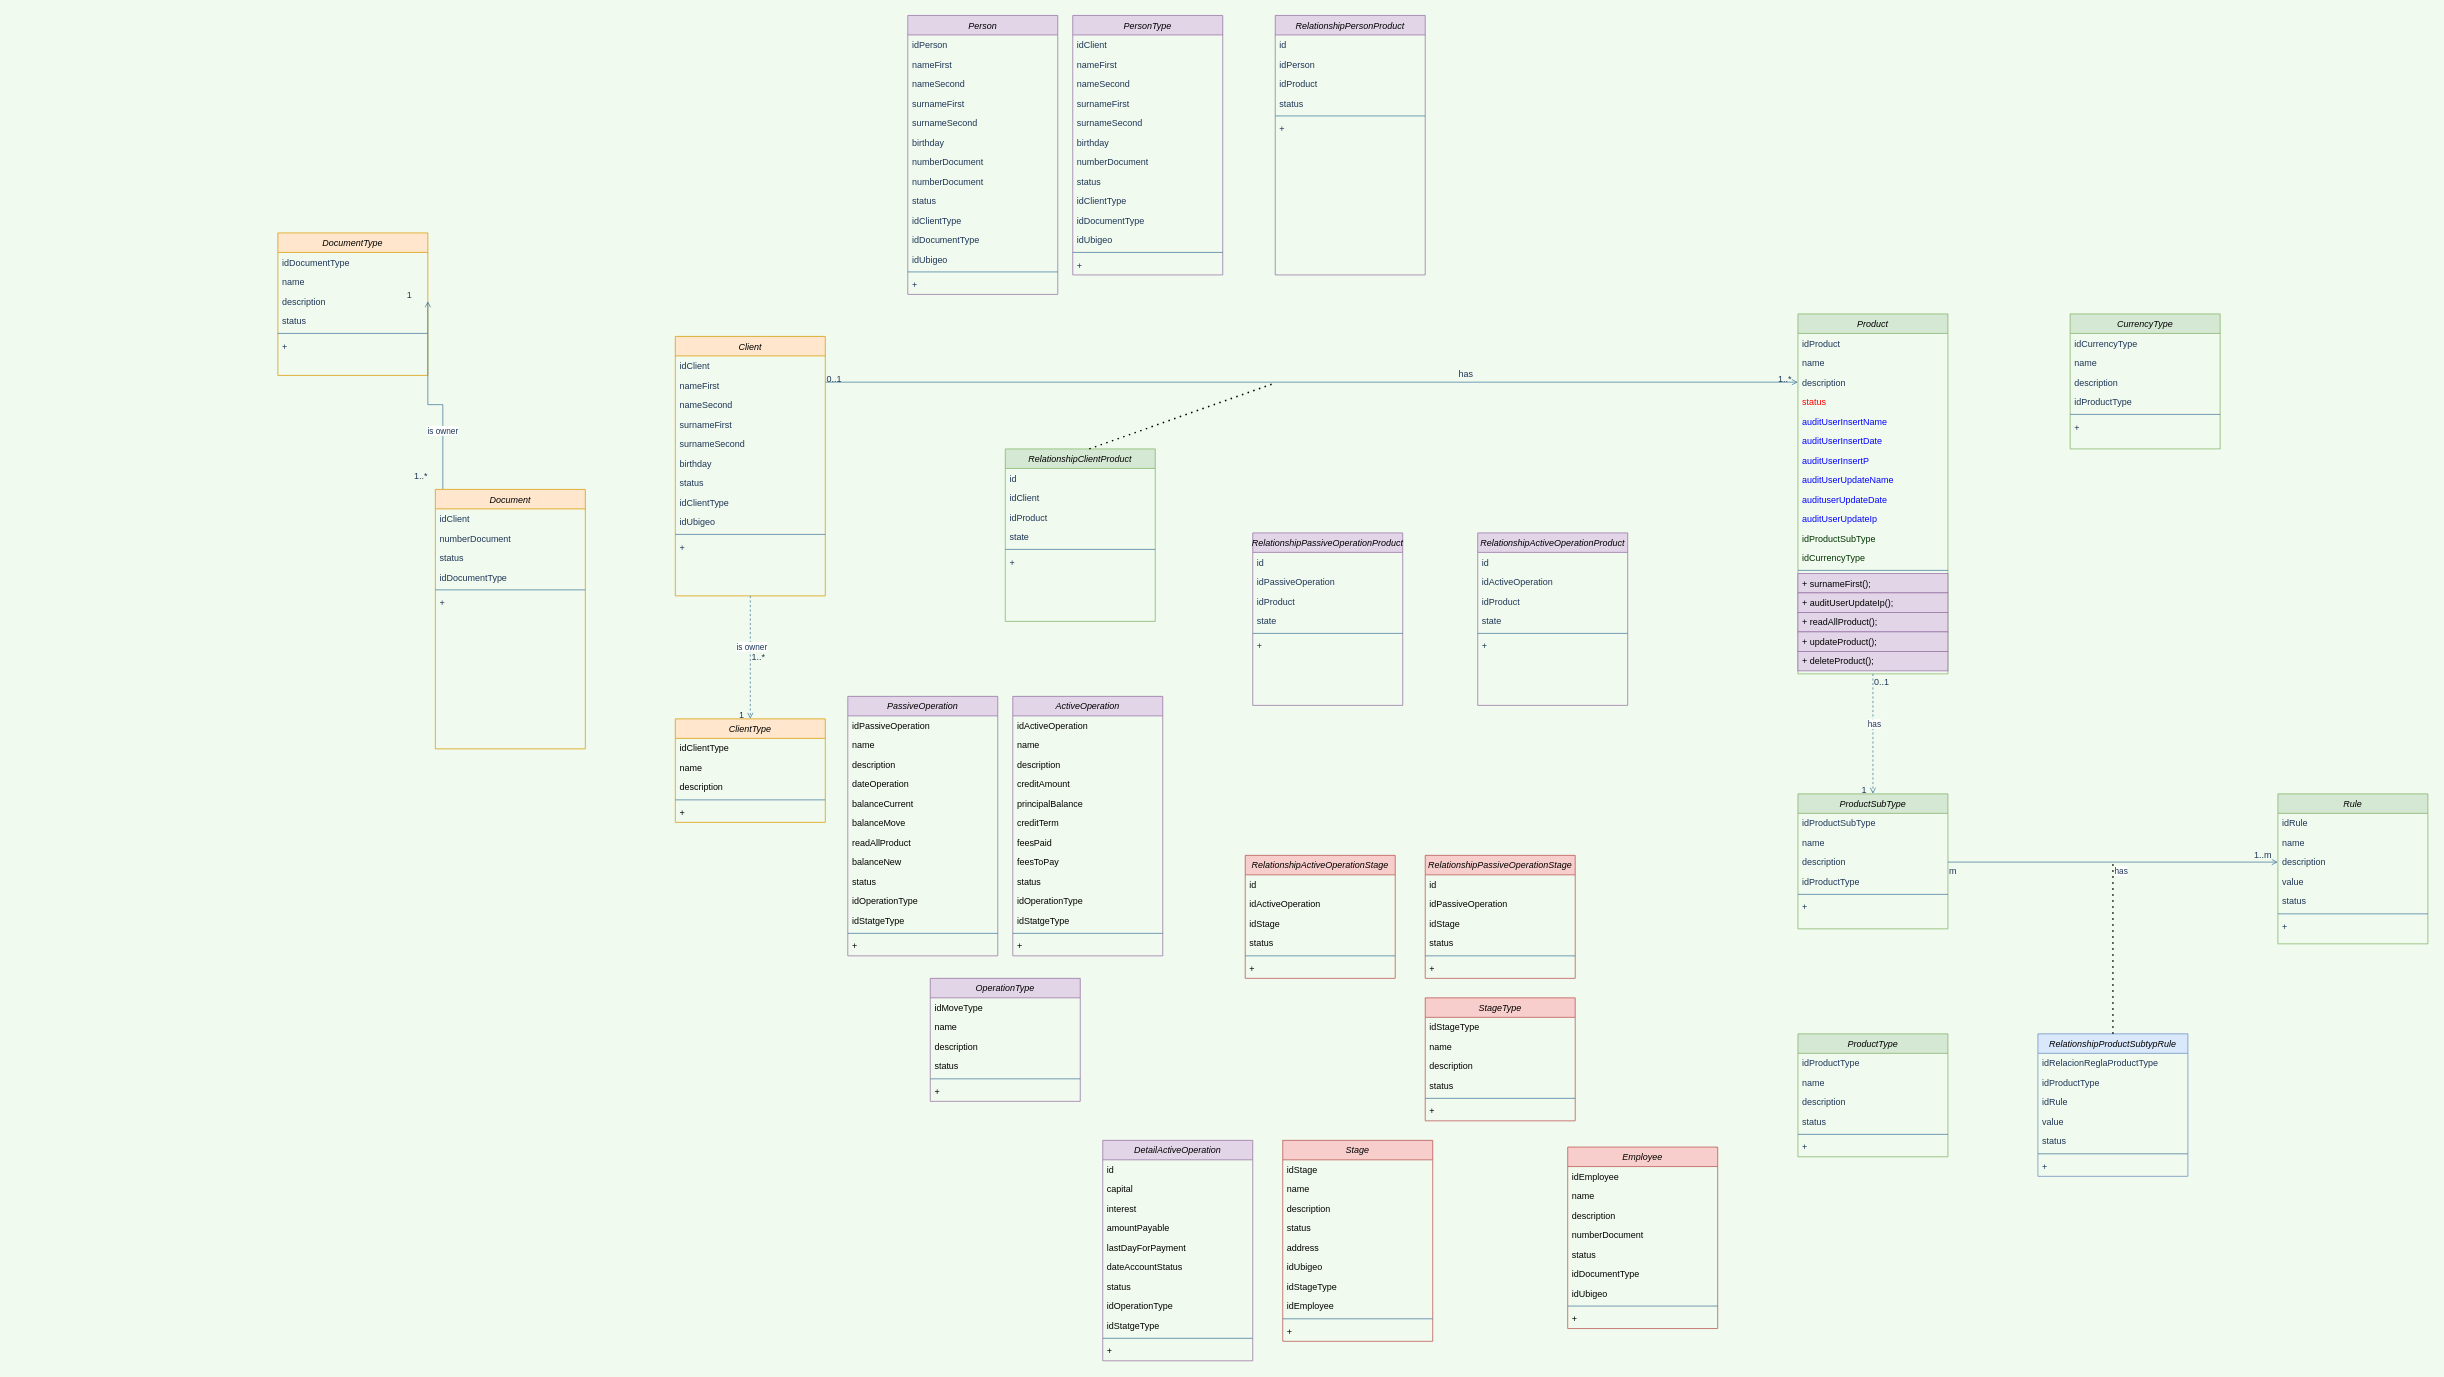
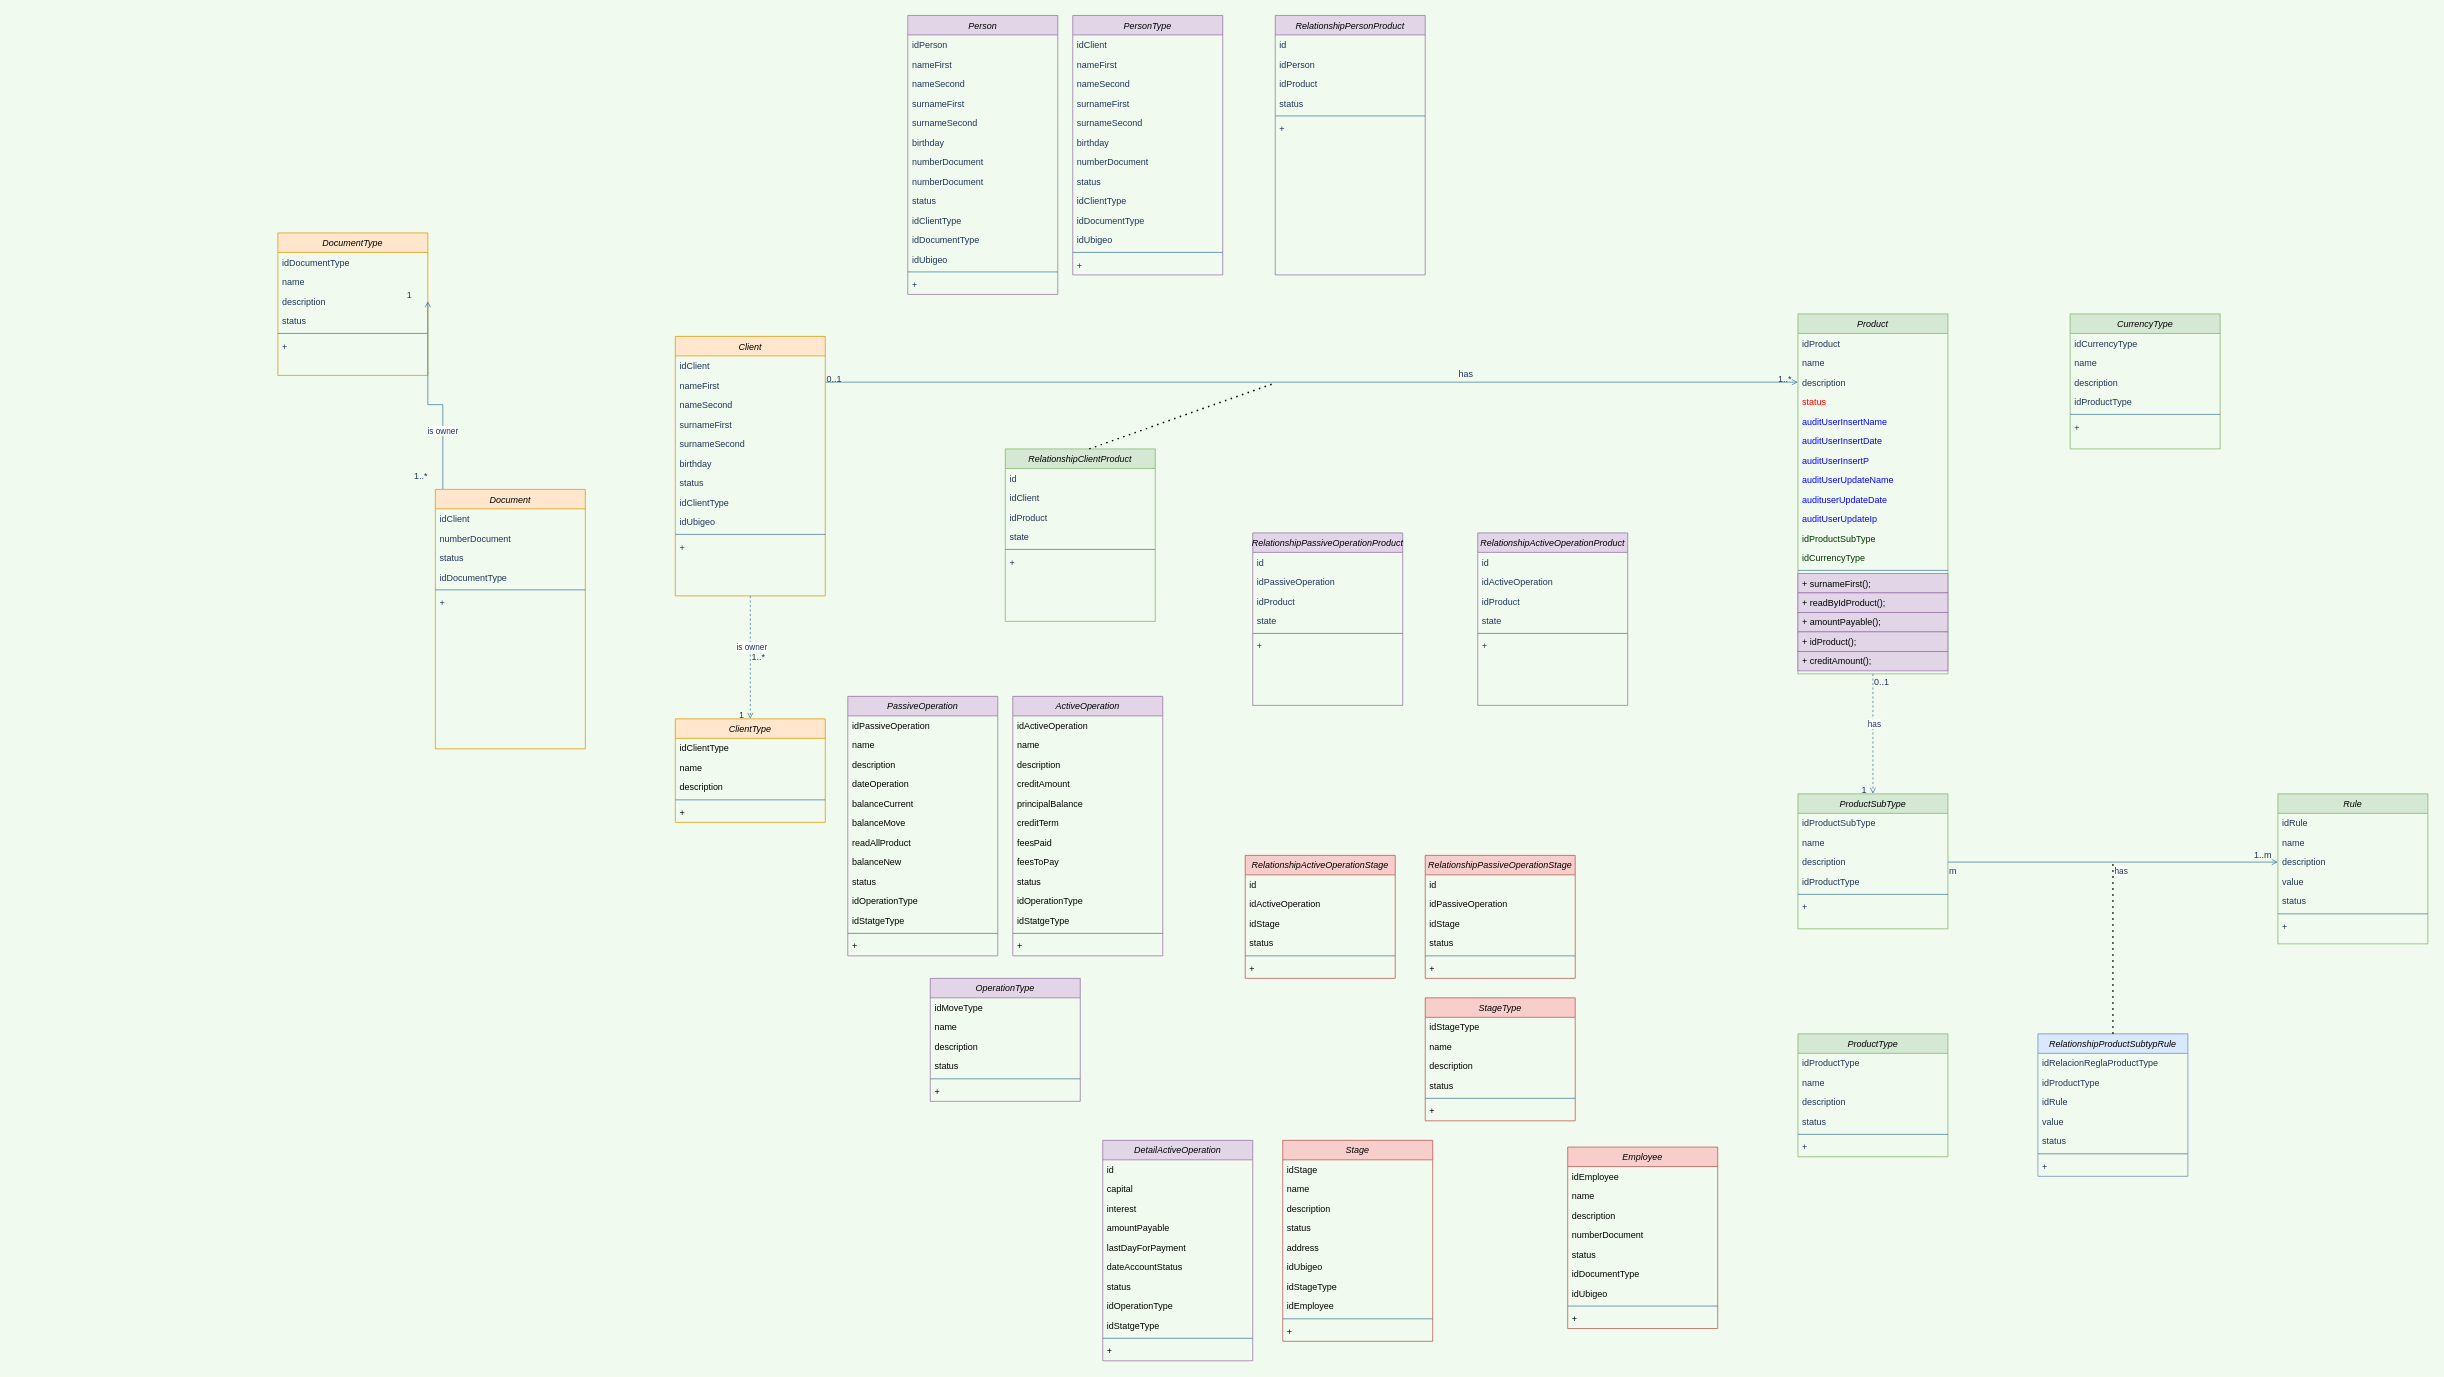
node "+ auditUserUpdateIp();": label "+ auditUserUpdateIp();" -> "+ readByIdProduct();"
node "+ readAllProduct();": label "+ readAllProduct();" -> "+ amountPayable();"
node "+ updateProduct();": label "+ updateProduct();" -> "+ idProduct();"
node "+ deleteProduct();": label "+ deleteProduct();" -> "+ creditAmount();"
